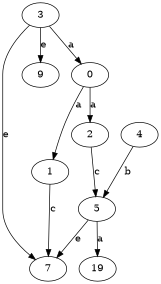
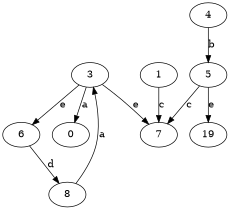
node "9": label "9" -> "6"
edge "0" -> "1": removed, label "a"
node "2": removed
node "8": added
edge "5" -> "7": label "e" -> "c"
edge "5" -> "19": label "a" -> "e"
